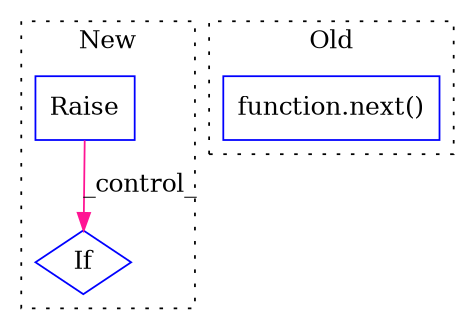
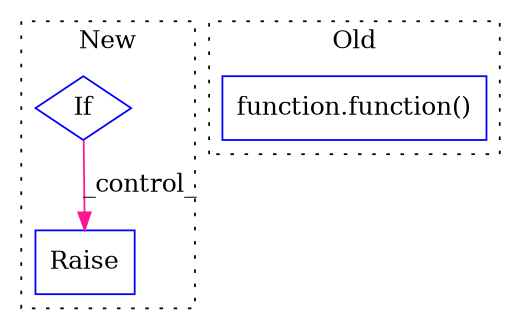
node "function.next()": label "function.next()" -> "function.function()"
edge "Raise" -> "If": reversed
